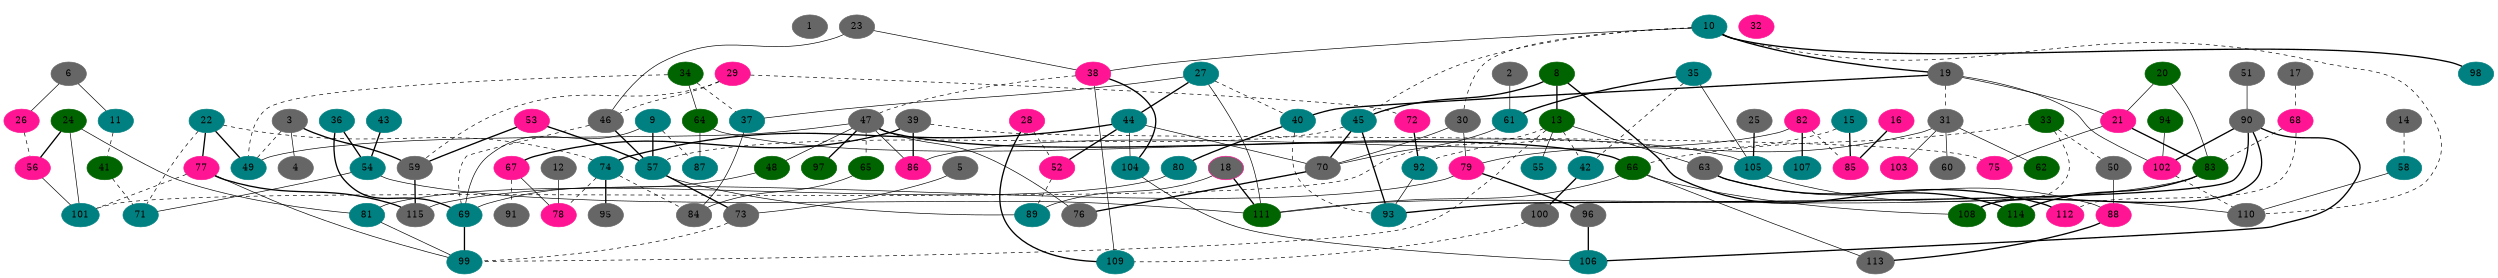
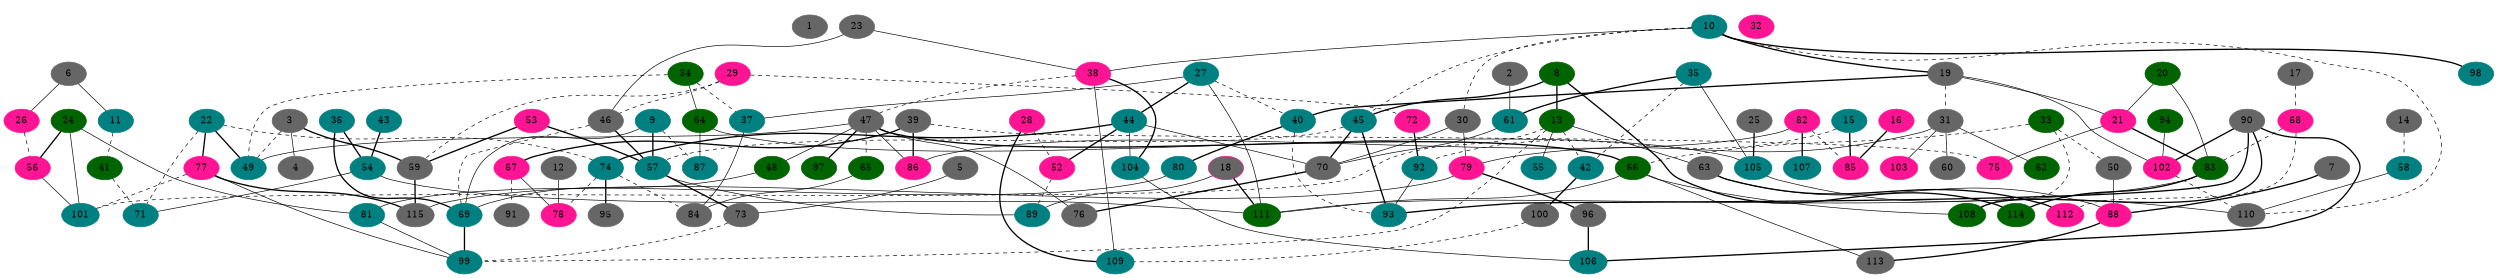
node "51": removed
node "7": added
